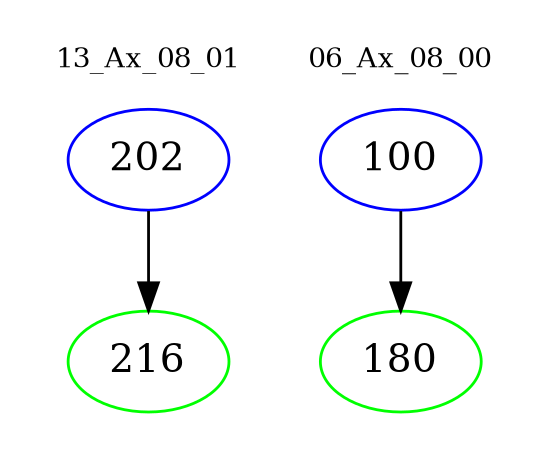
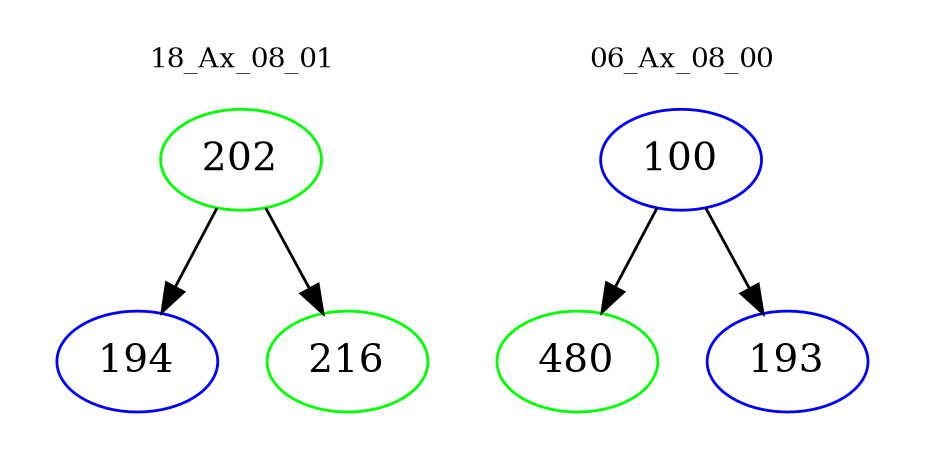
cluster "13_Ax_08_01": label "13_Ax_08_01" -> "18_Ax_08_01"
node "202": color blue -> green
node "194": added
node "180": label "180" -> "480"
node "193": added
